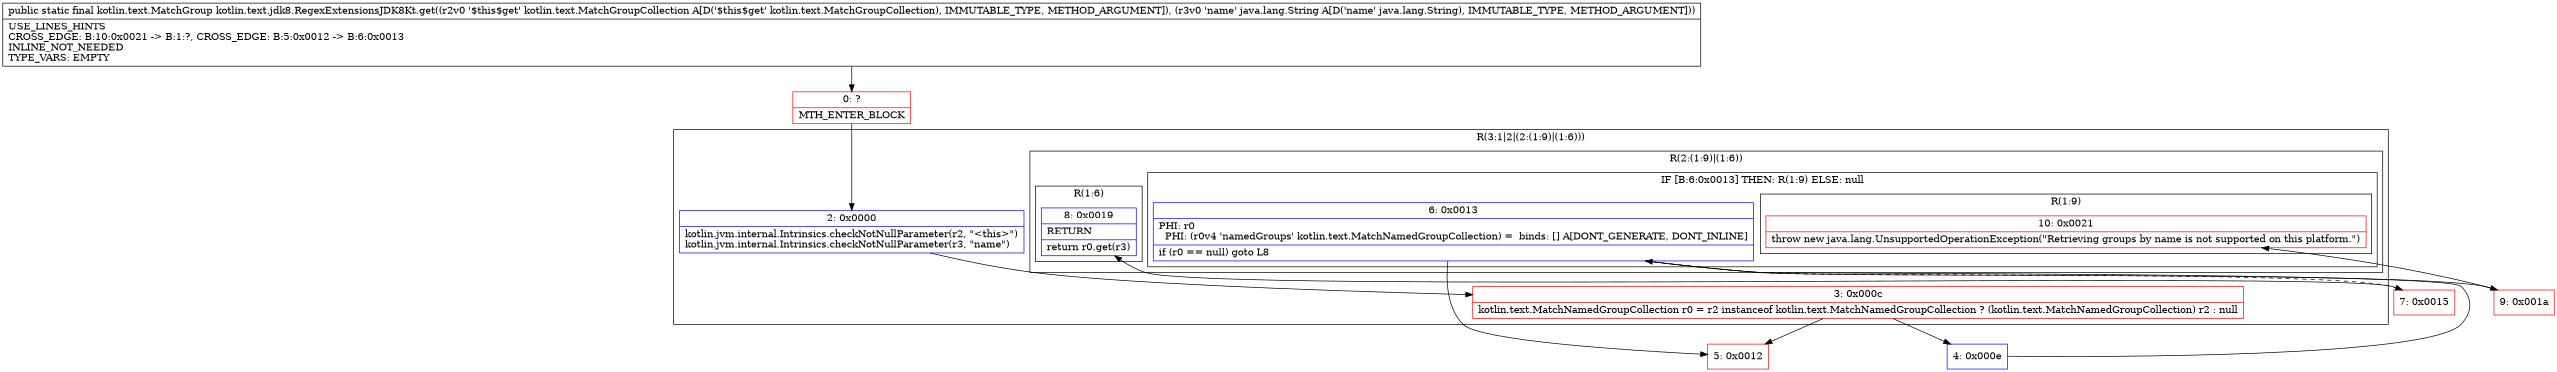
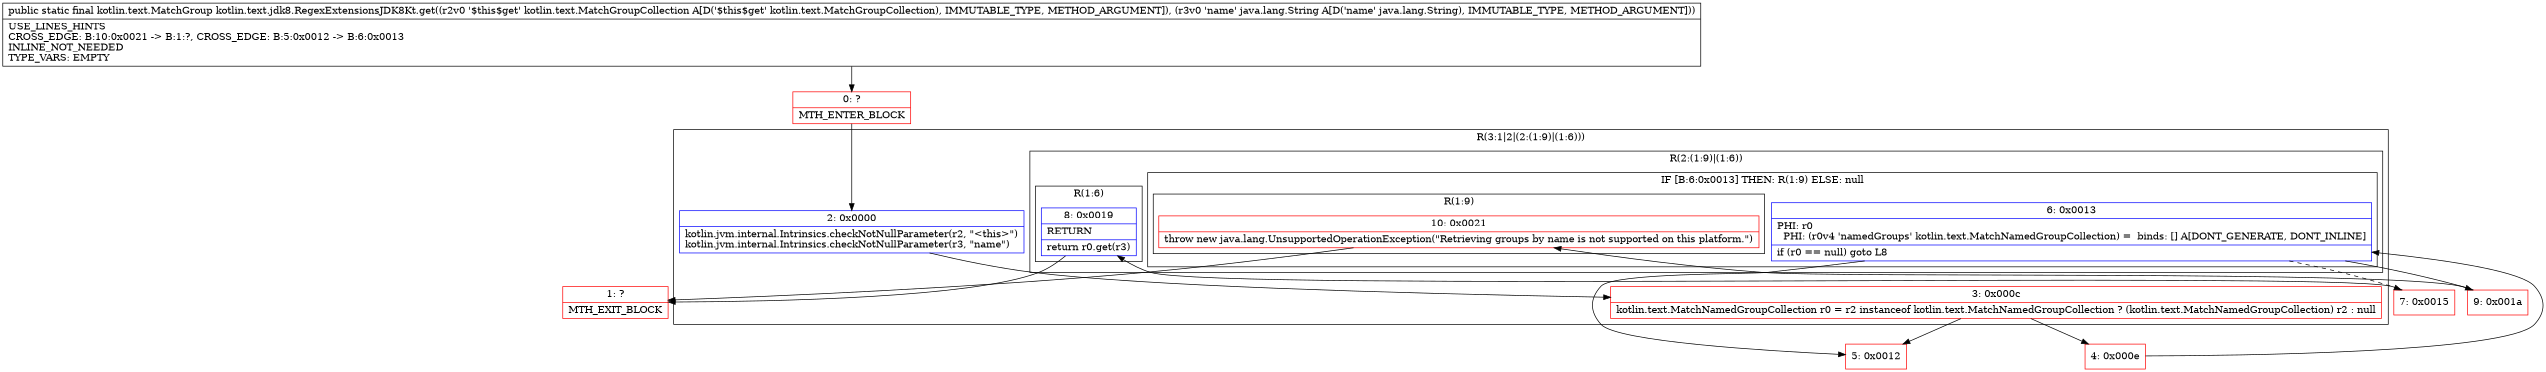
node "1: ?": added
node "4: 0x000e": color blue -> red
